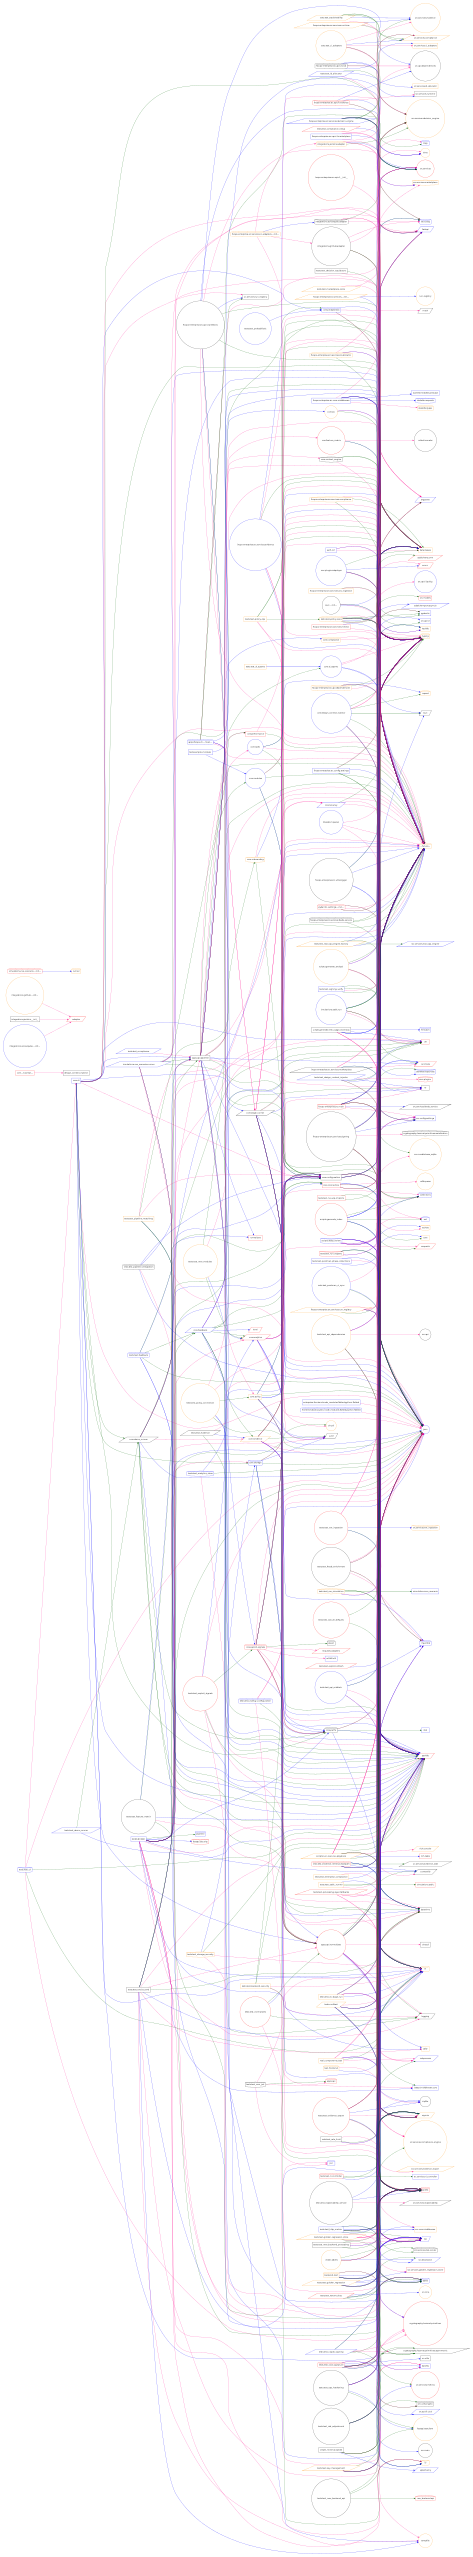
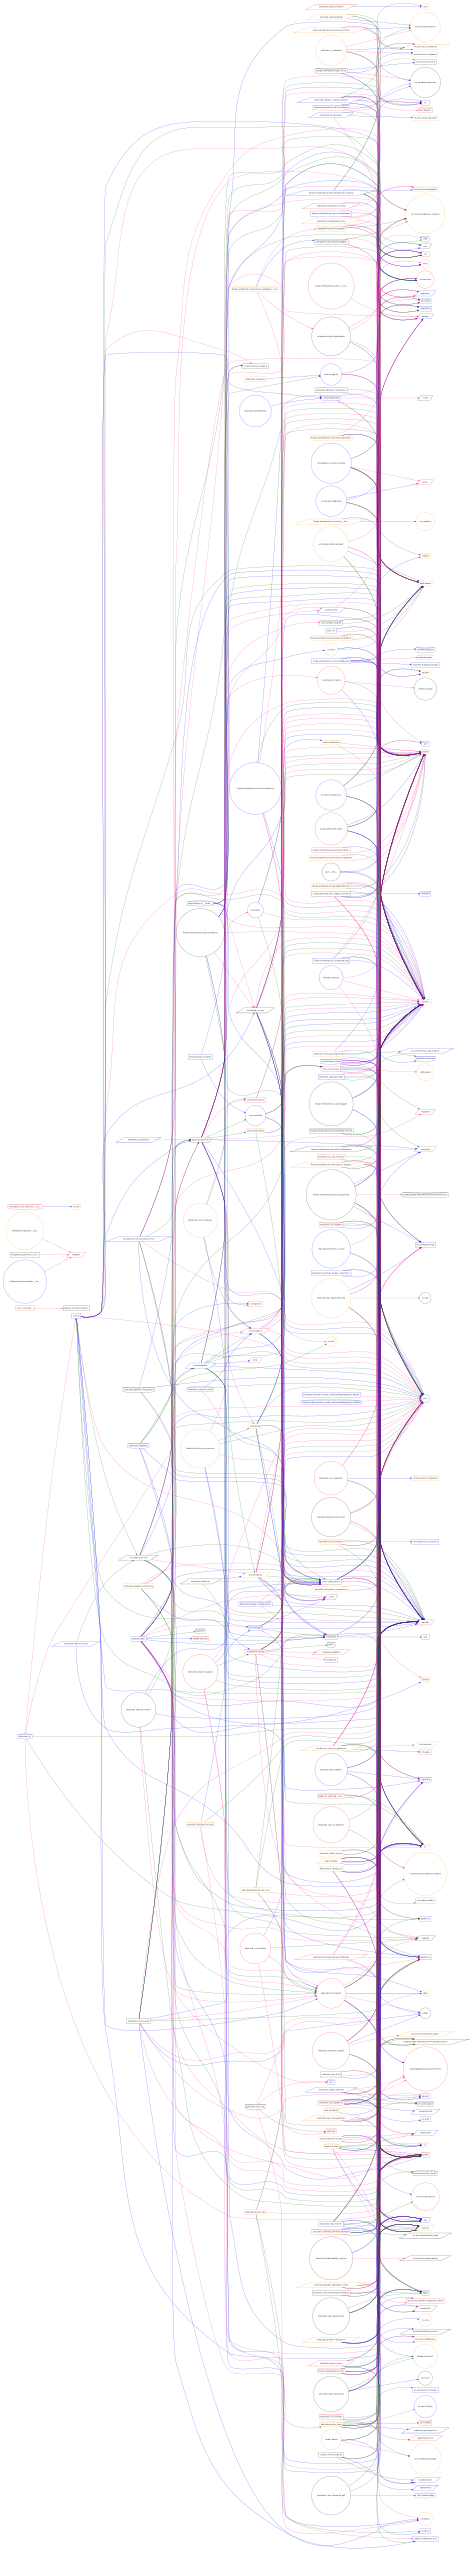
node "tests.test_real_opa_engine_factory": shape parallelogram -> box
node "binascii": removed
